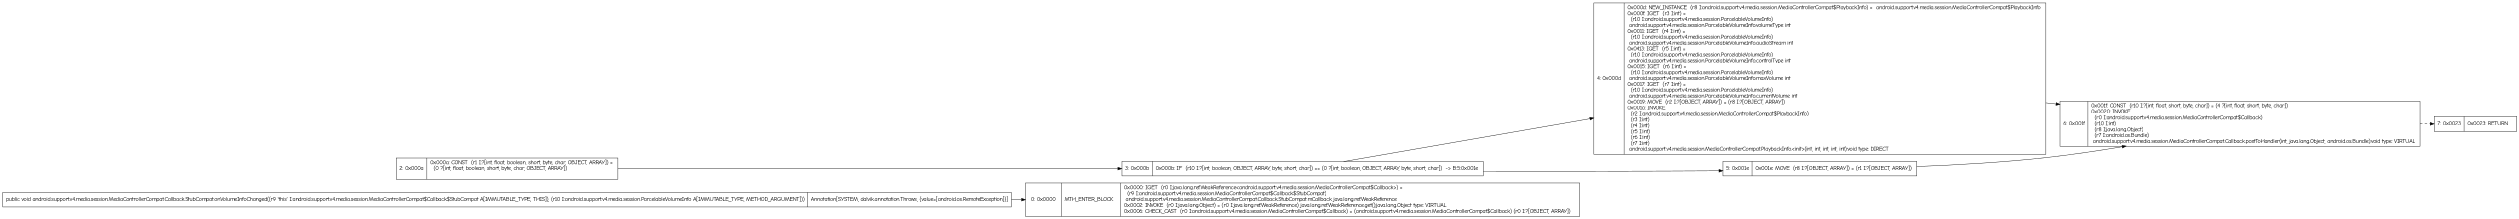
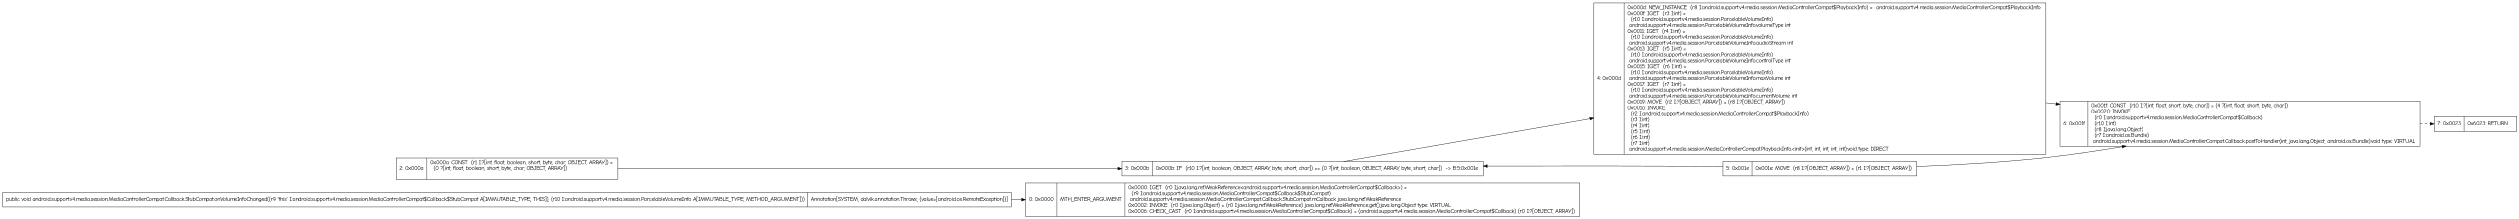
node "4: 0x000d": text "0x0413: IGET  (r5 I:int) =" -> "0x0013: IGET  (r5 I:int) ="
node "7: 0x0023": text "0x0023: RETURN" -> "0x6023: RETURN"
edge "3: 0x000b" -> "5: 0x001e": reversed
node "0: 0x0000": text "MTH_ENTER_BLOCK" -> "MTH_ENTER_ARGUMENT"
